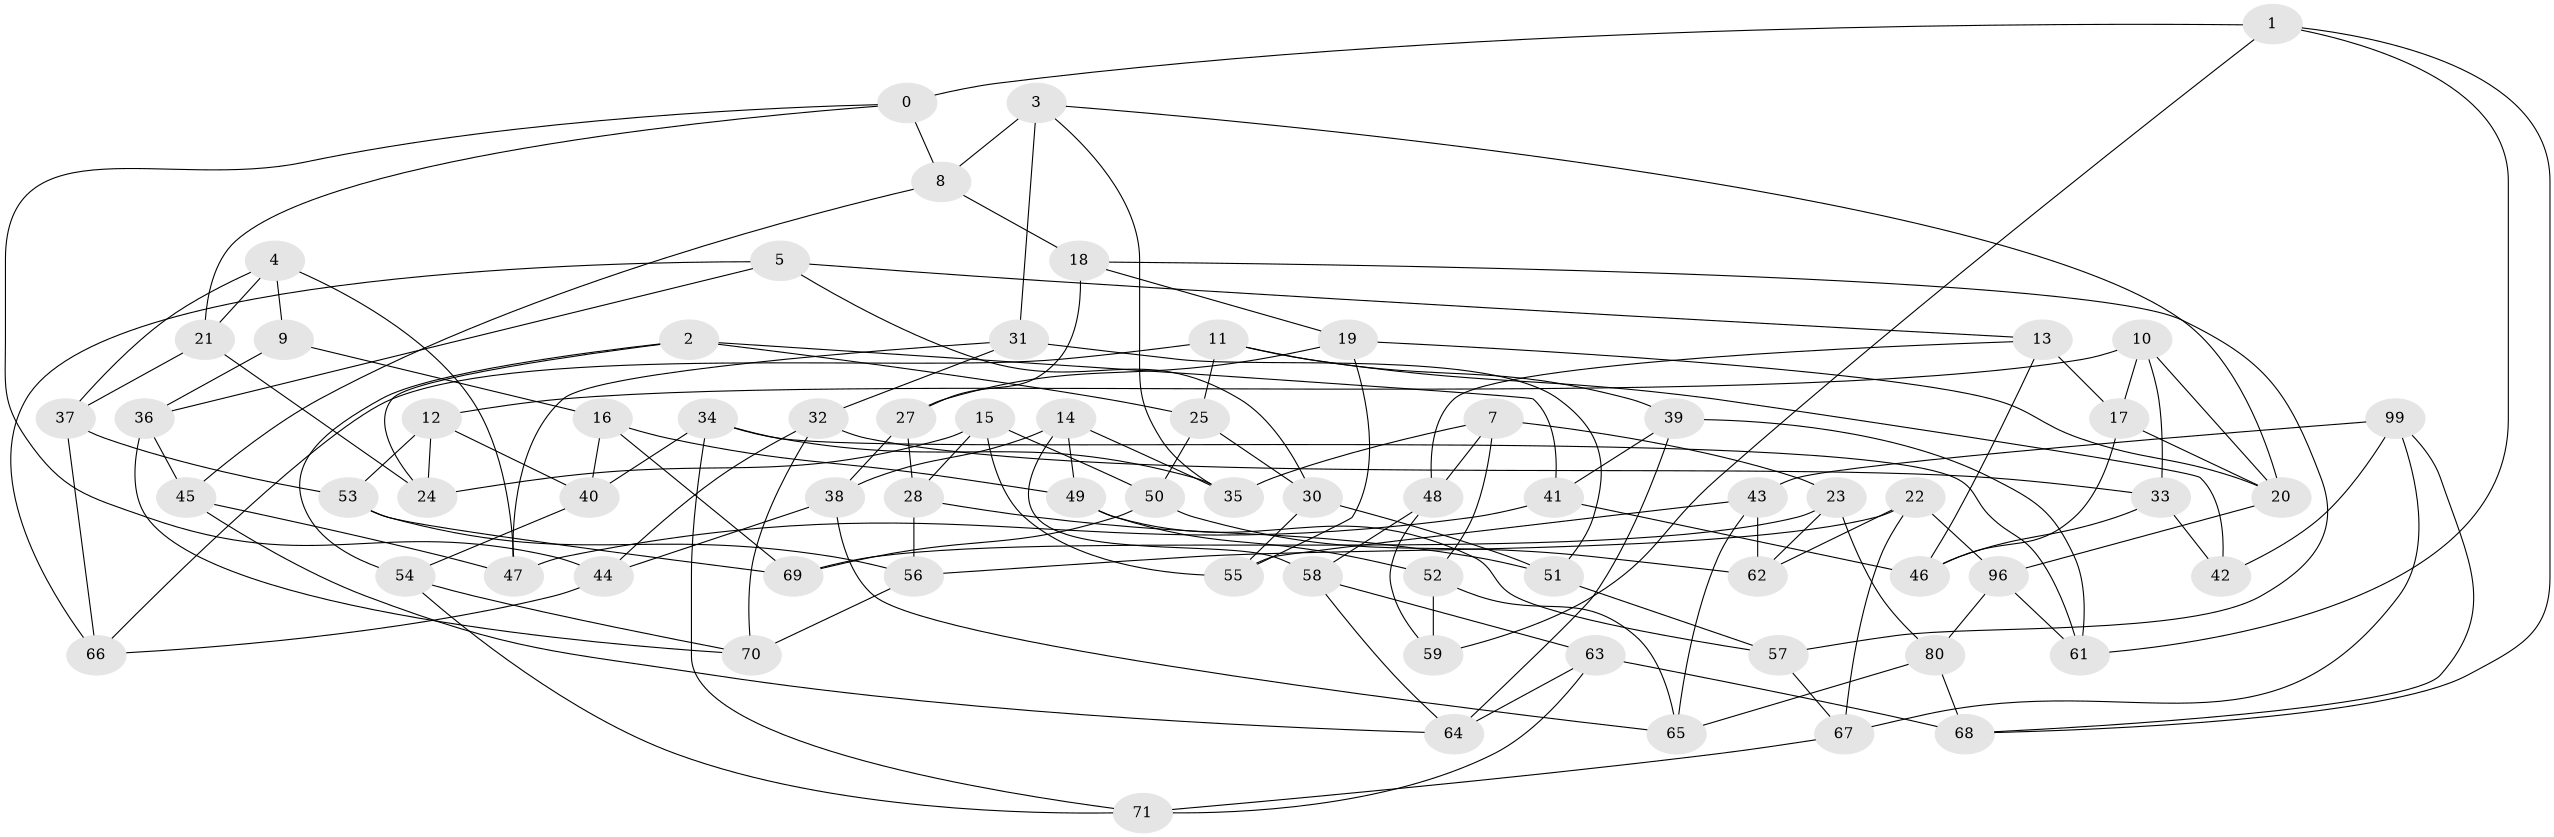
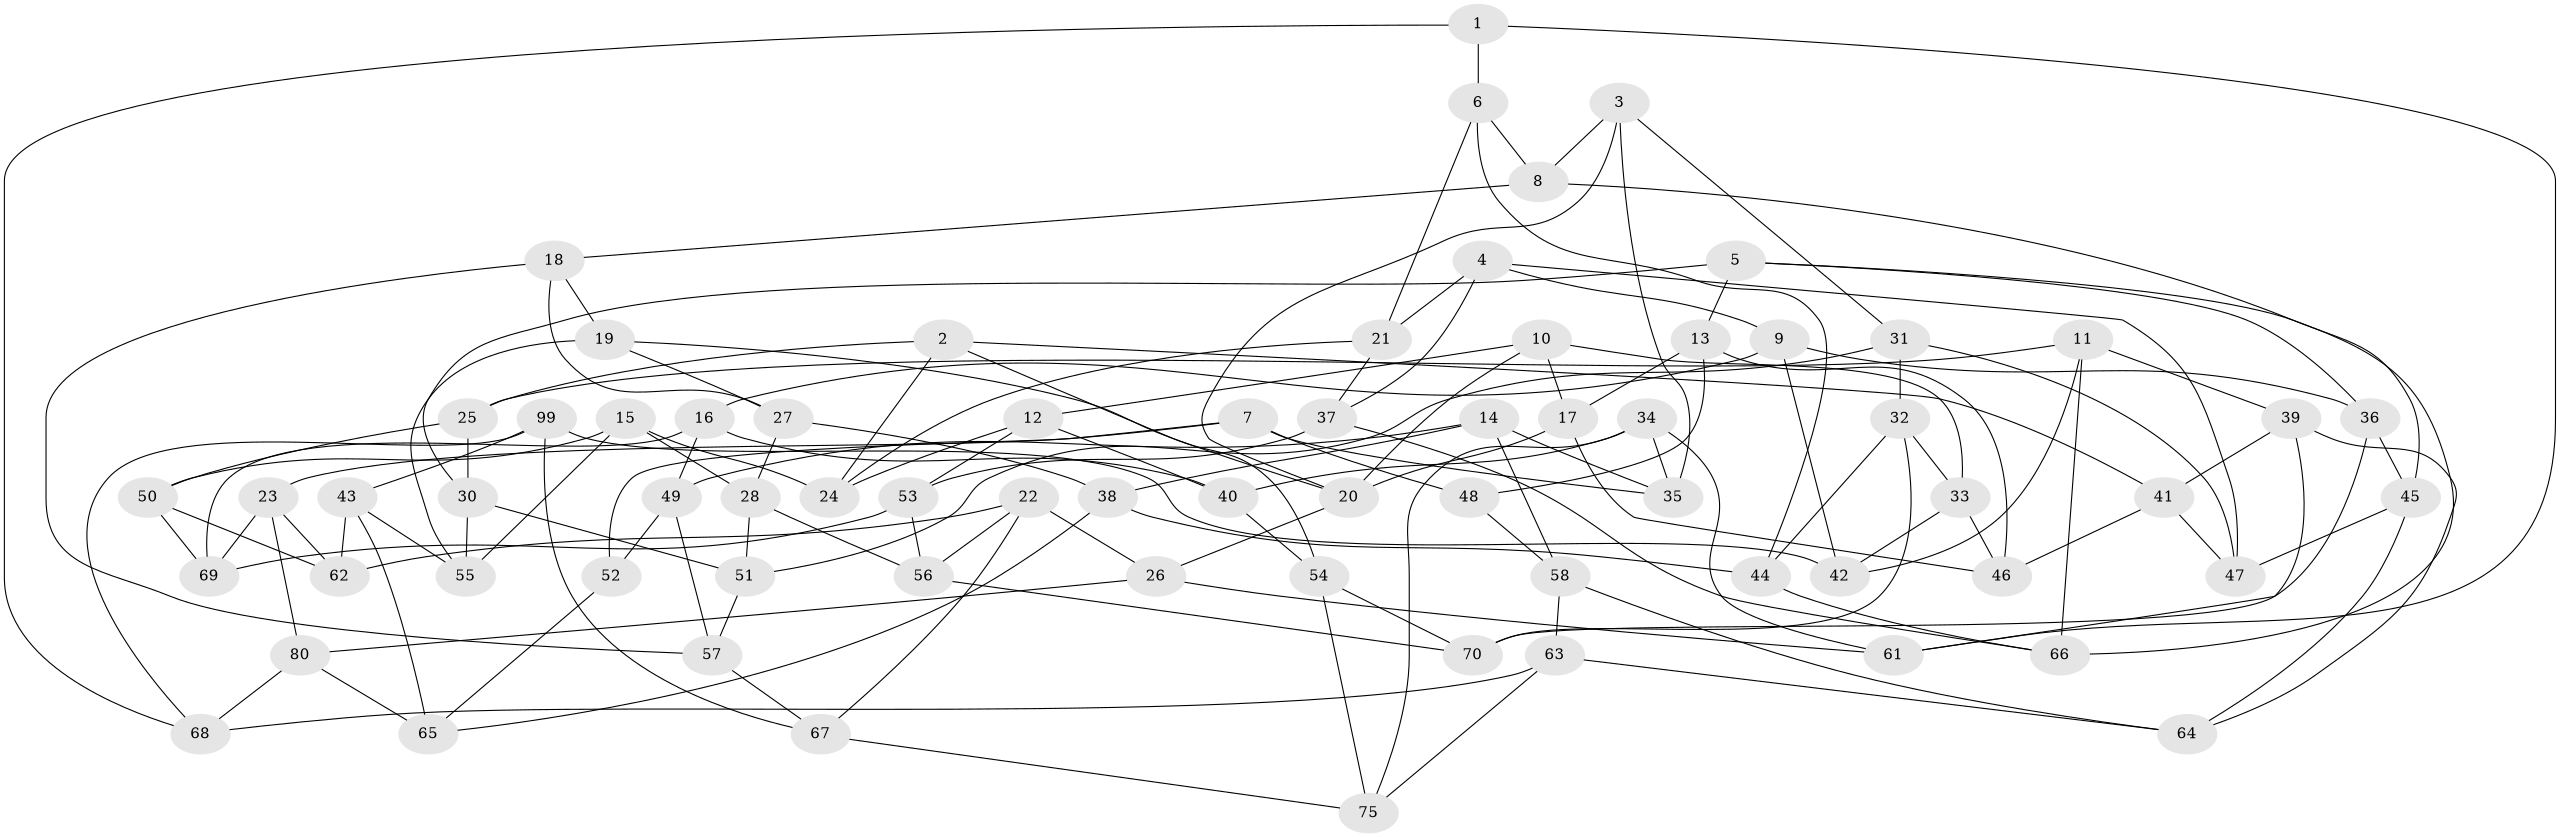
node "0": label "0" -> "6"
edge "9" -- "42": added
node "96": label "96" -> "26"
node "59": removed
node "71": label "71" -> "75"
